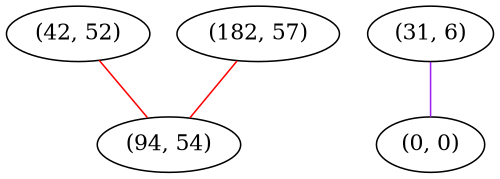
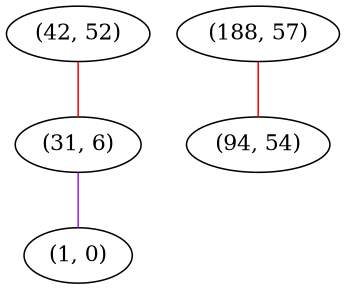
node "(182, 57)": label "(182, 57)" -> "(188, 57)"
edge "(42, 52)" -- "(94, 54)": now "(42, 52)" -- "(31, 6)"
node "(0, 0)": label "(0, 0)" -> "(1, 0)"
